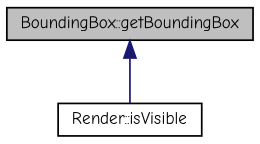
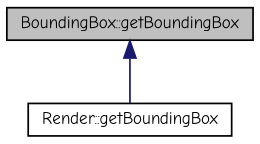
node "Render::isVisible": label "Render::isVisible" -> "Render::getBoundingBox"
